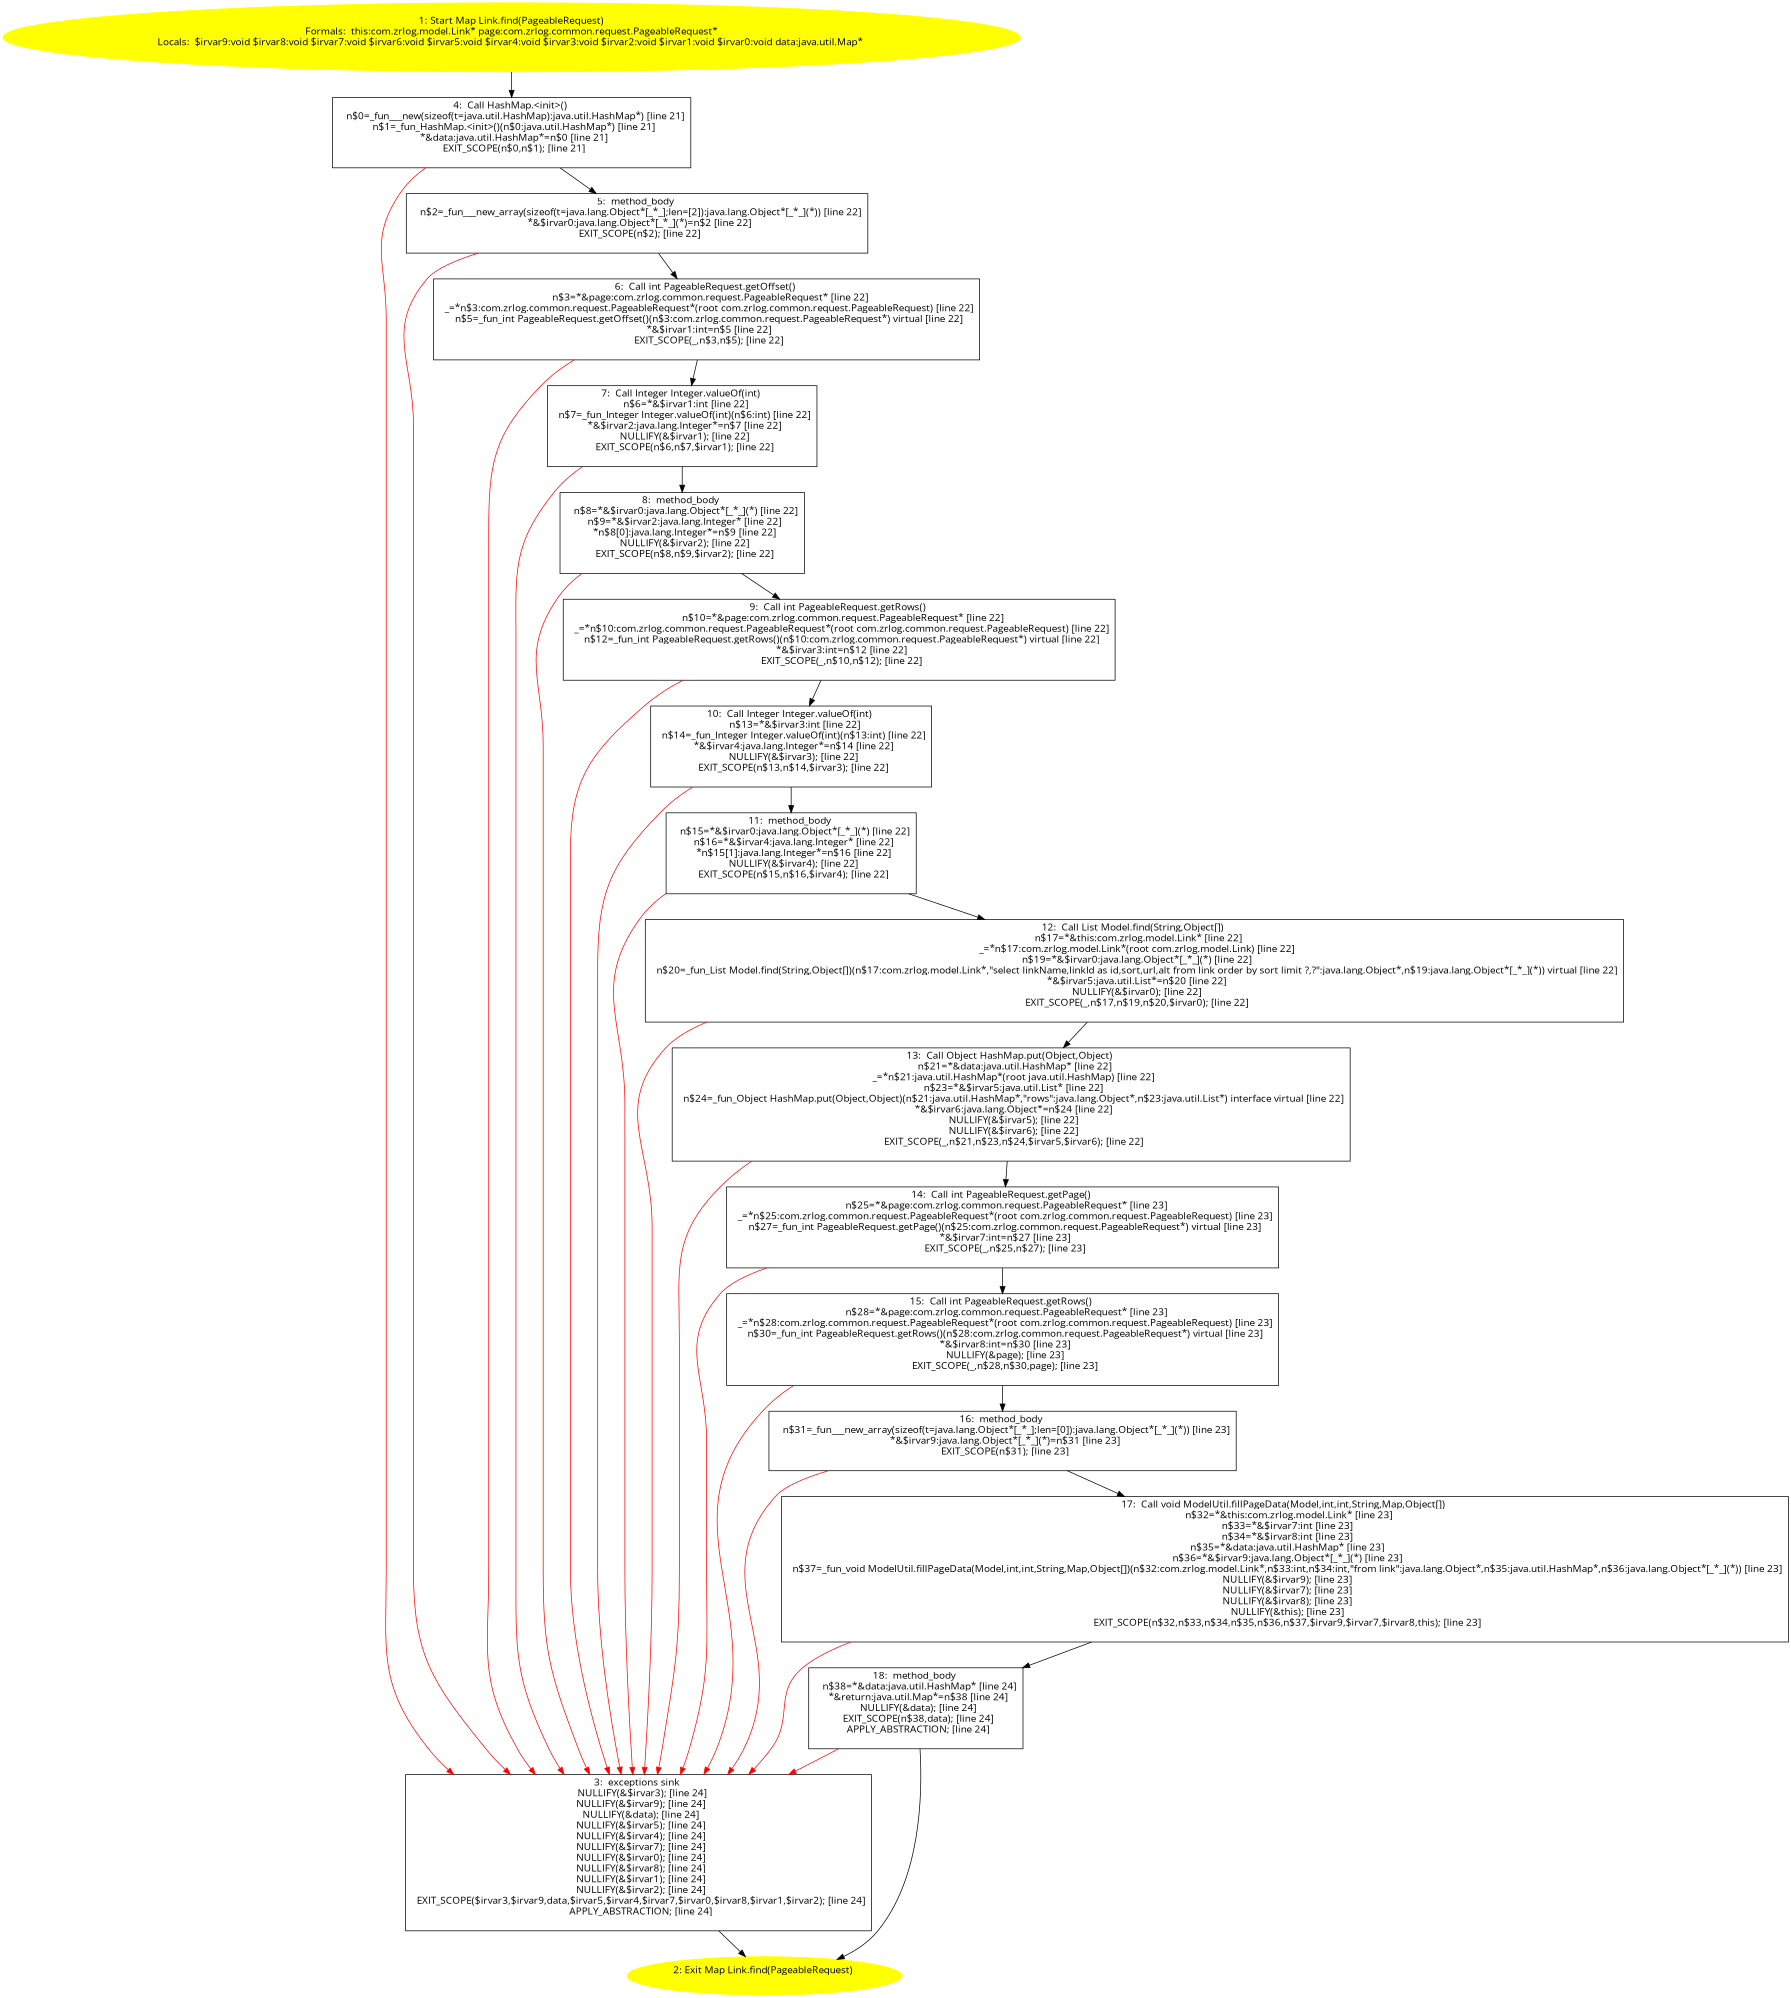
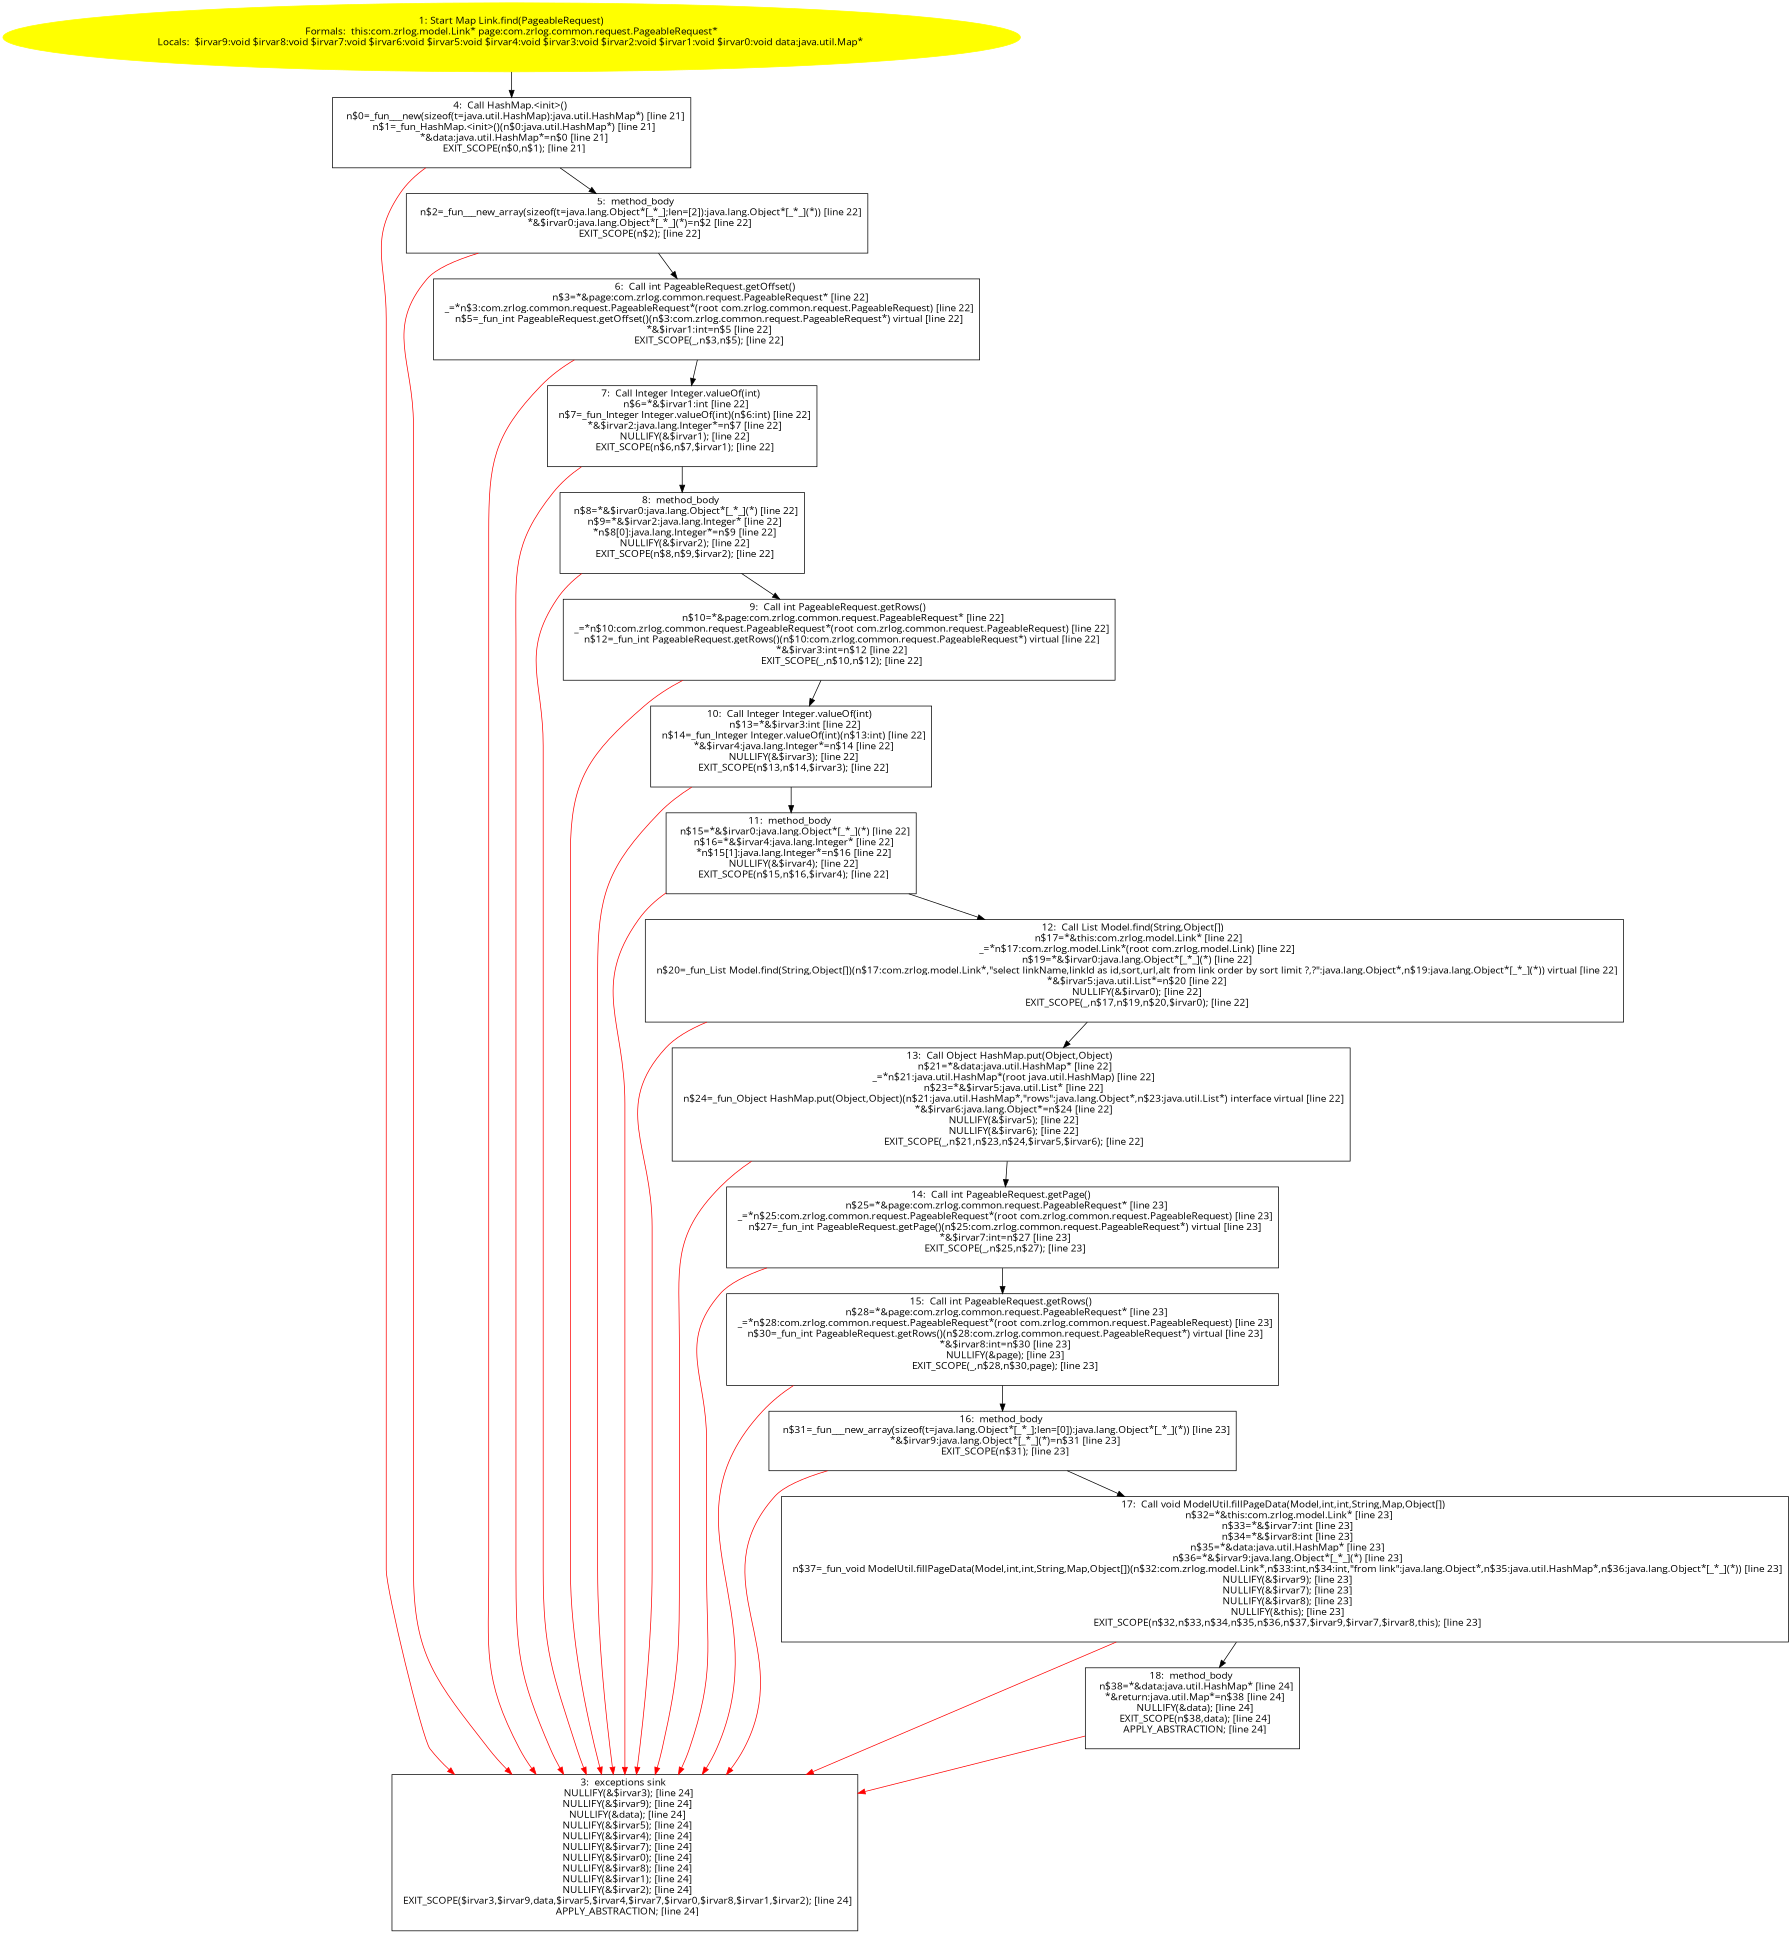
node "2: Exit Map Link.find(PageableRequest)": removed
